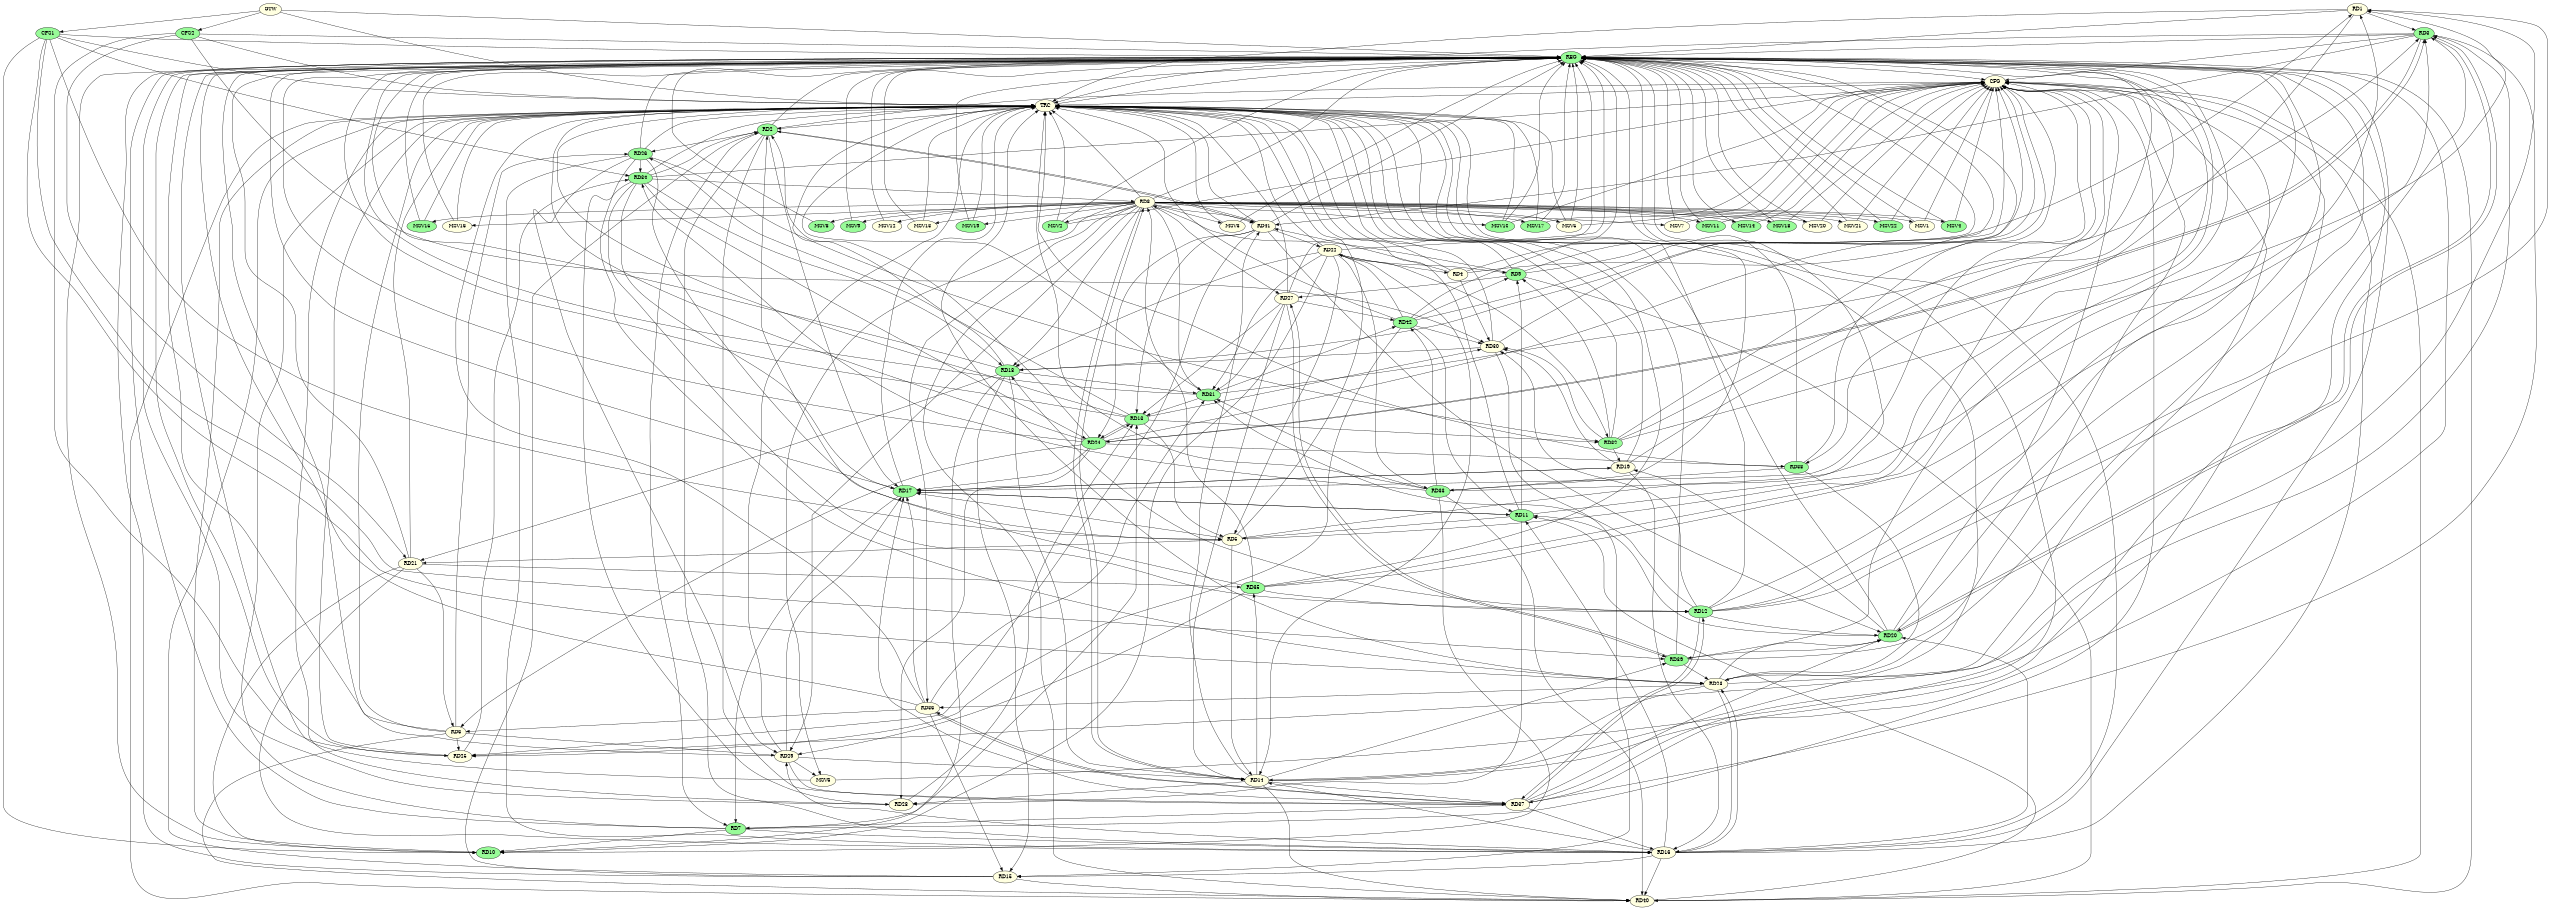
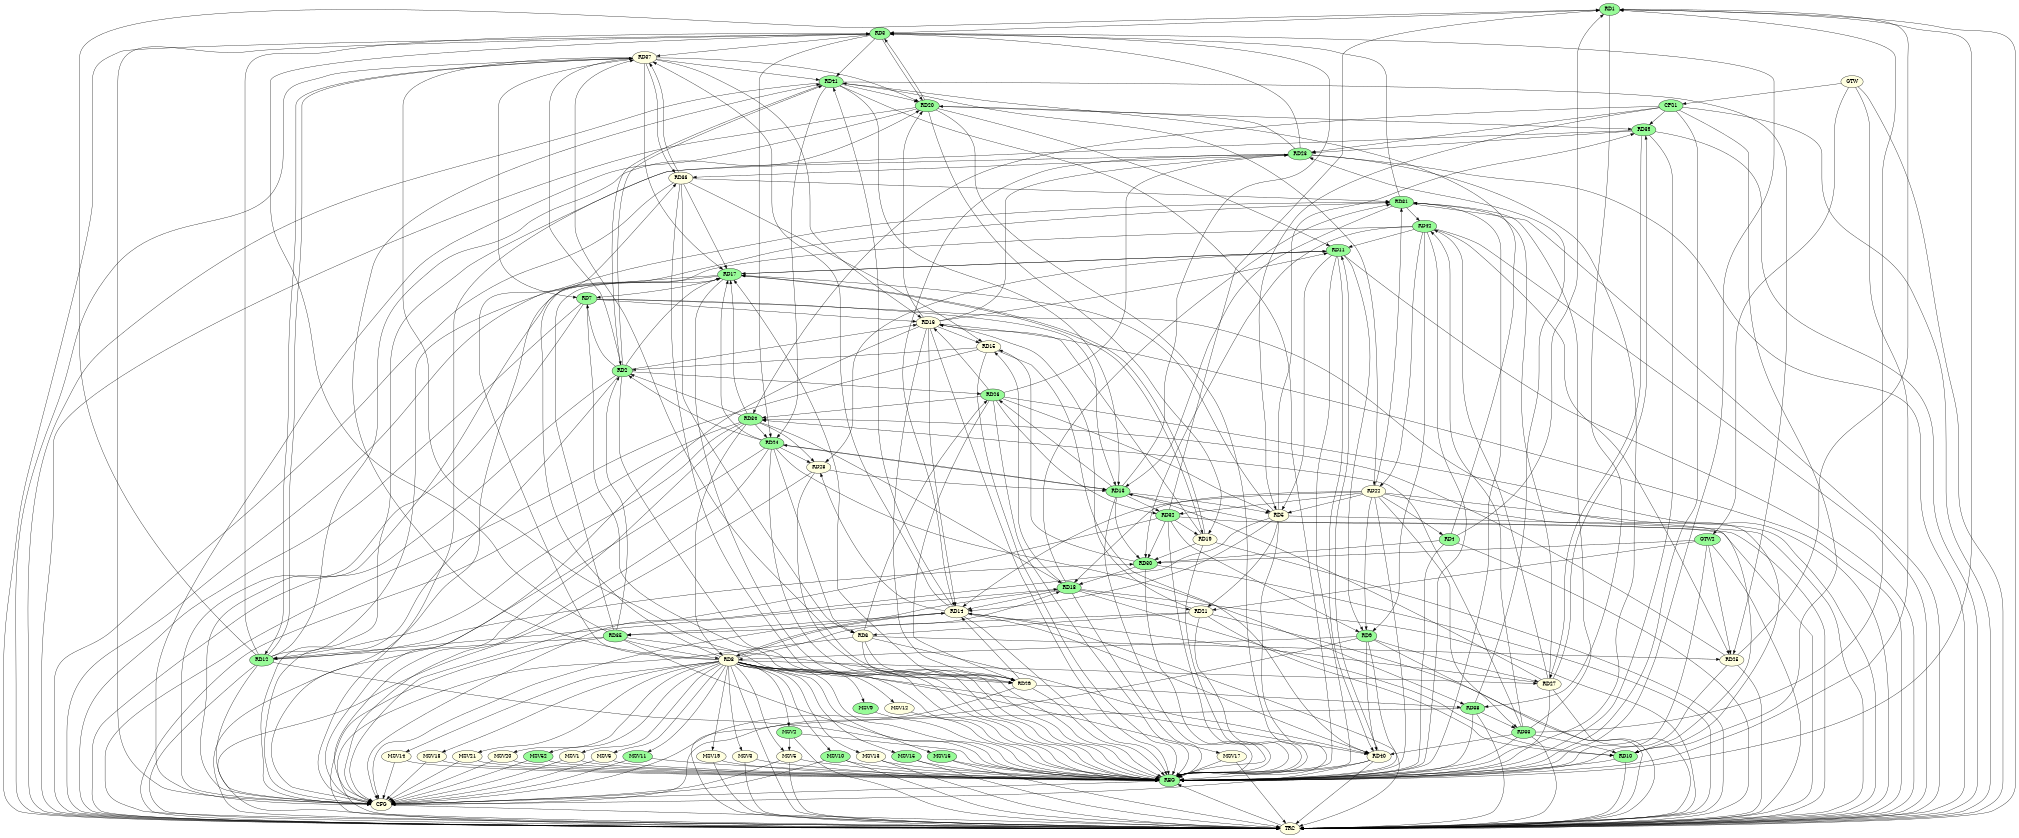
node "RD1": fillcolor lightyellow -> palegreen
node "CPS2": label "CPS2" -> "GTW2"
edge "RD37" -> "RD41": added
edge "TRC" -> "RD2": reversed
edge "MSV2" -> "CFG": now "MSV2" -> "MSV5"
edge "MSV17" -> "CFG": removed
node "MSV16": fillcolor lightyellow -> palegreen
node "MSV8": removed
node "MSV19": fillcolor palegreen -> lightyellow
node "RD41": fillcolor lightyellow -> palegreen
node "MSV17": fillcolor palegreen -> lightyellow
node "MSV7": removed
node "MSV14": fillcolor palegreen -> lightyellow
node "MSV18": fillcolor palegreen -> lightyellow
node "MSV22": label "MSV22" -> "MSV52"
node "MSV4": removed
node "RD4": fillcolor lightyellow -> palegreen
edge "RD24" -> "RD3": now "RD13" -> "RD3"
node "RD30": fillcolor lightyellow -> palegreen
edge "RD35" -> "RD17": added
node "RD23": fillcolor lightyellow -> palegreen
edge "RD1" -> "RD25": reversed
edge "RD14" -> "RD39": now "RD5" -> "RD39"
edge "RD29" -> "MSV6": now "RD29" -> "RD38"
edge "RD23" -> "RD16": removed
edge "RD16" -> "RD40": now "RD11" -> "RD40"
